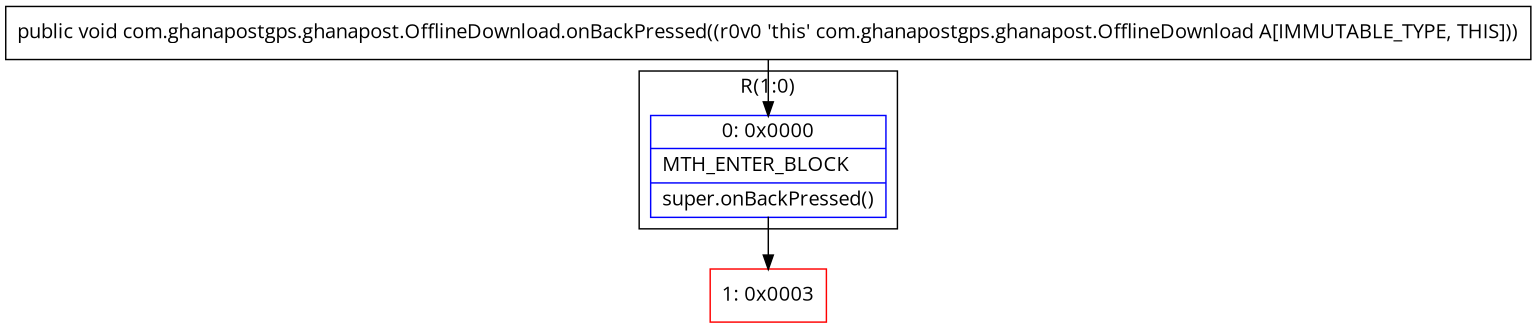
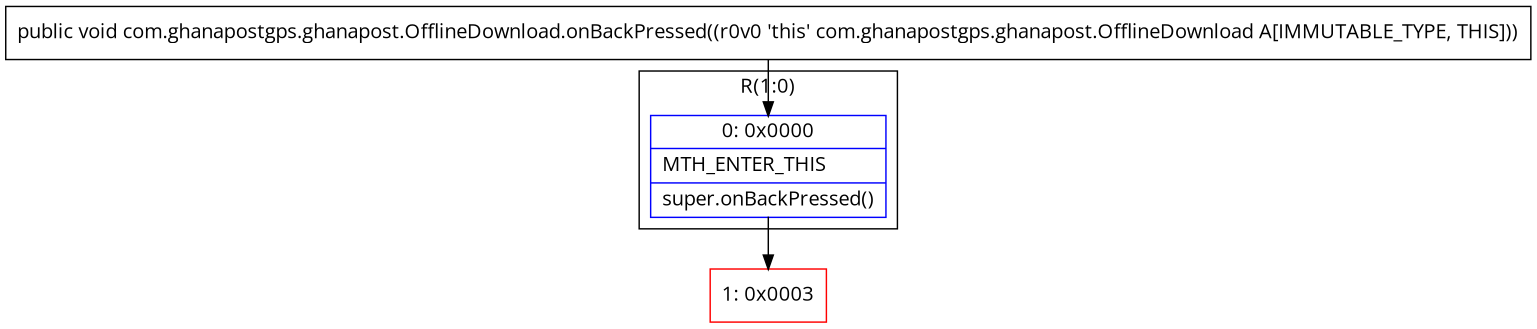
node "0: 0x0000": text "MTH_ENTER_BLOCK" -> "MTH_ENTER_THIS"
